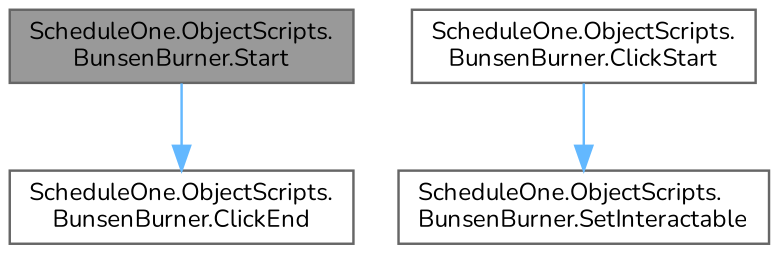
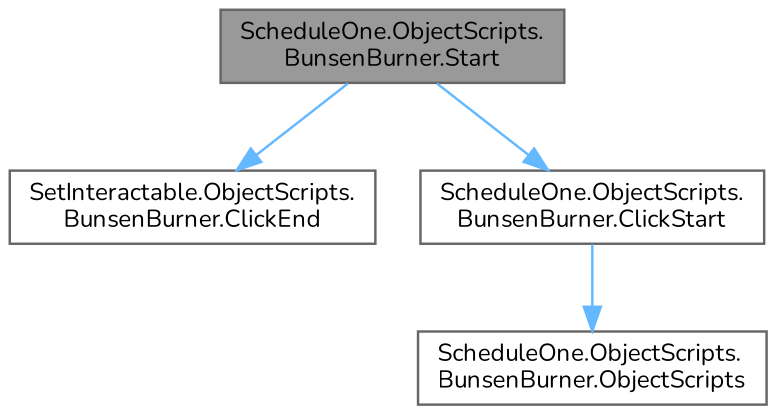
edge "ScheduleOne.ObjectScripts. BunsenBurner.Start" -> "ScheduleOne.ObjectScripts. BunsenBurner.ClickStart": added
node "ScheduleOne.ObjectScripts. BunsenBurner.ClickEnd": label "ScheduleOne.ObjectScripts. BunsenBurner.ClickEnd" -> "SetInteractable.ObjectScripts. BunsenBurner.ClickEnd"
node "ScheduleOne.ObjectScripts. BunsenBurner.SetInteractable": label "ScheduleOne.ObjectScripts. BunsenBurner.SetInteractable" -> "ScheduleOne.ObjectScripts. BunsenBurner.ObjectScripts"
